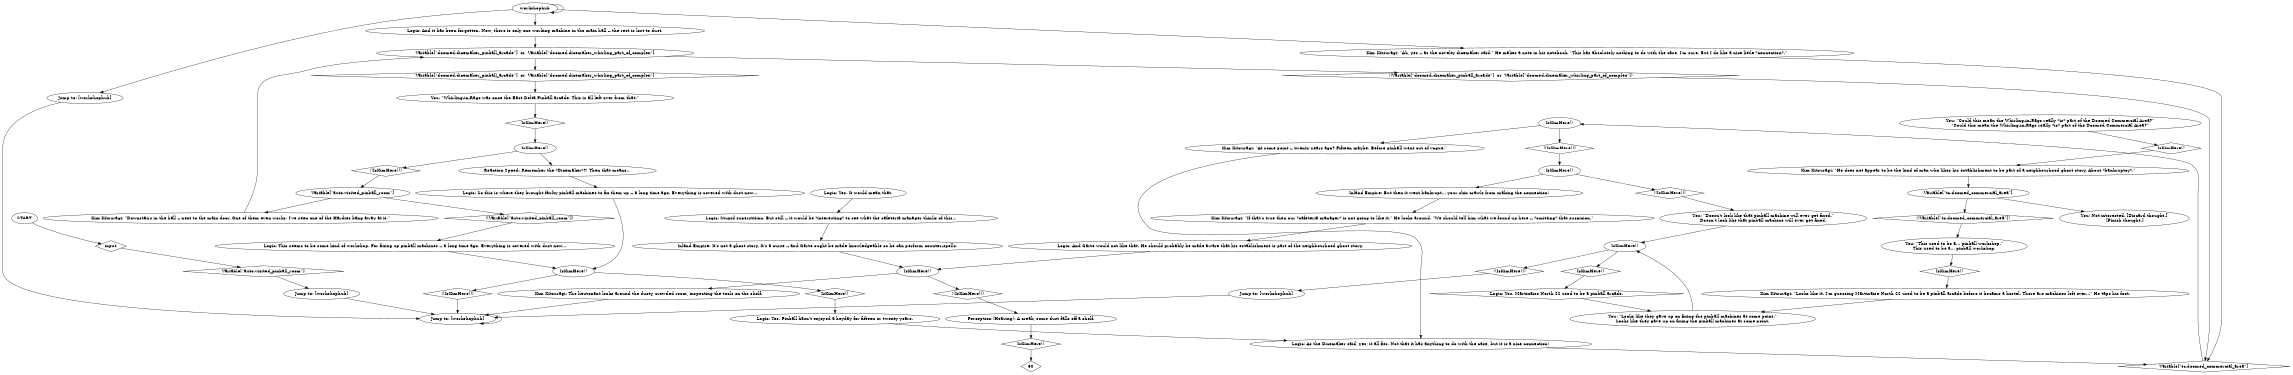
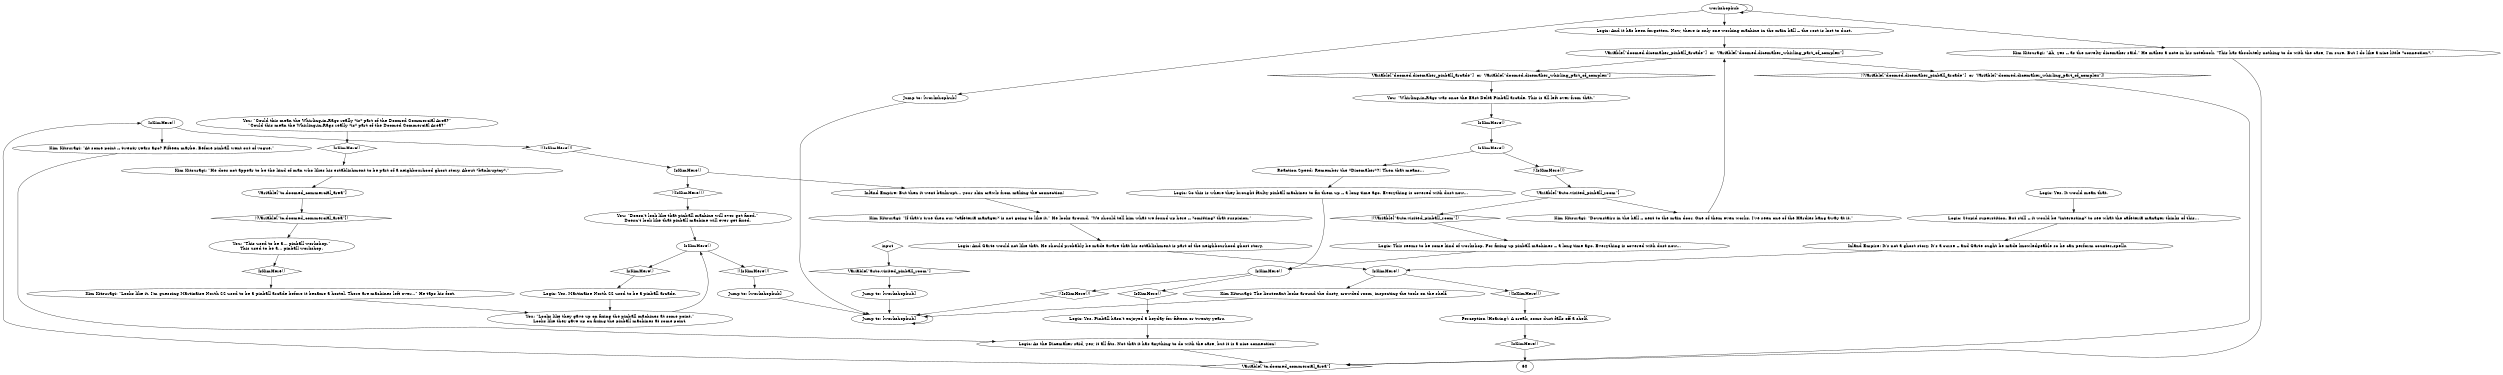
node "START": removed
node "You: Not interested. [Discard thought.] [Finish thought.]": removed
node "Logic: Yes. Martinaise North 22 used to be a pinball arcade.": shape diamond -> ellipse
node "60": shape diamond -> ellipse
